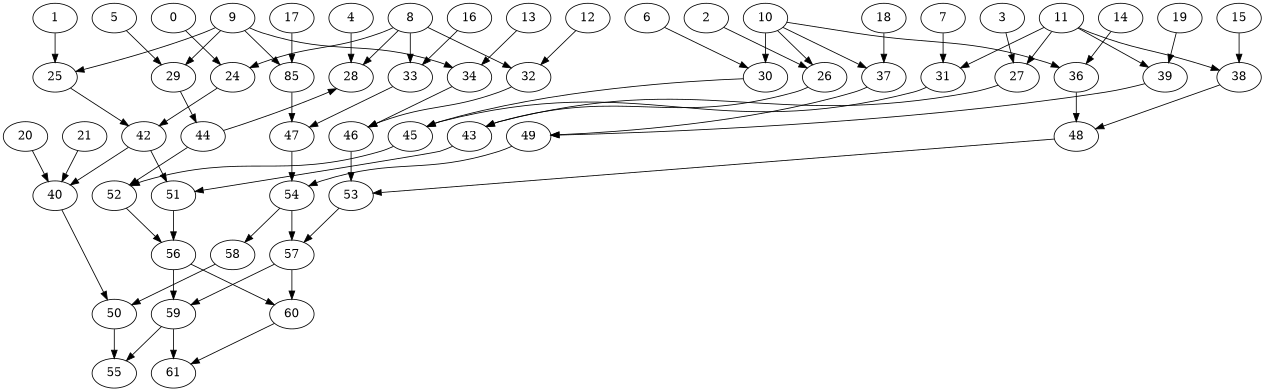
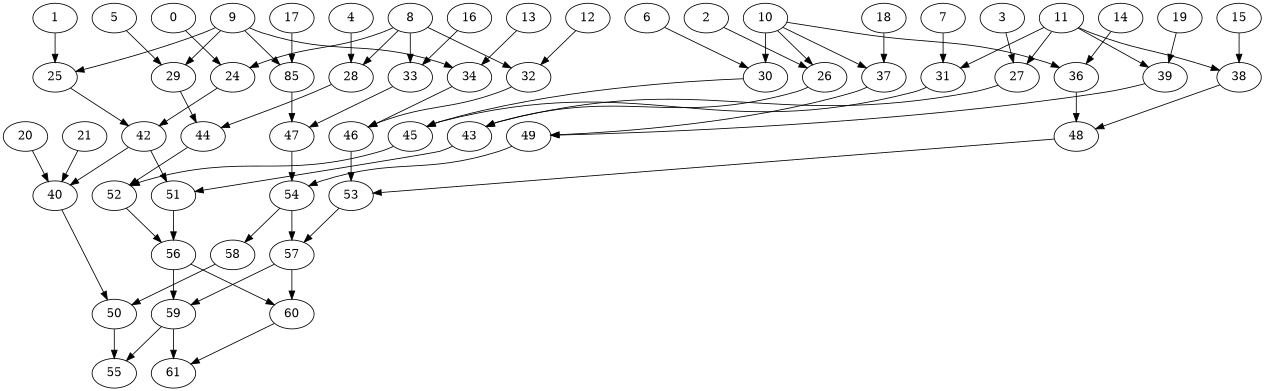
edge "44" -> "28": reversed
